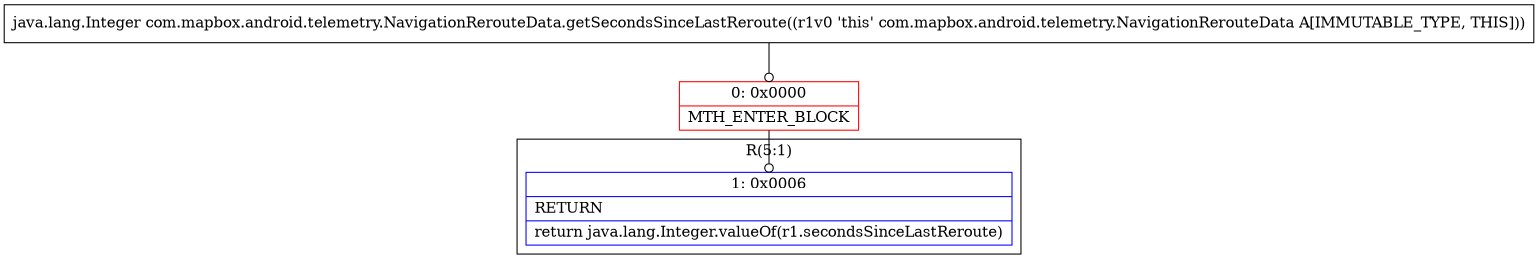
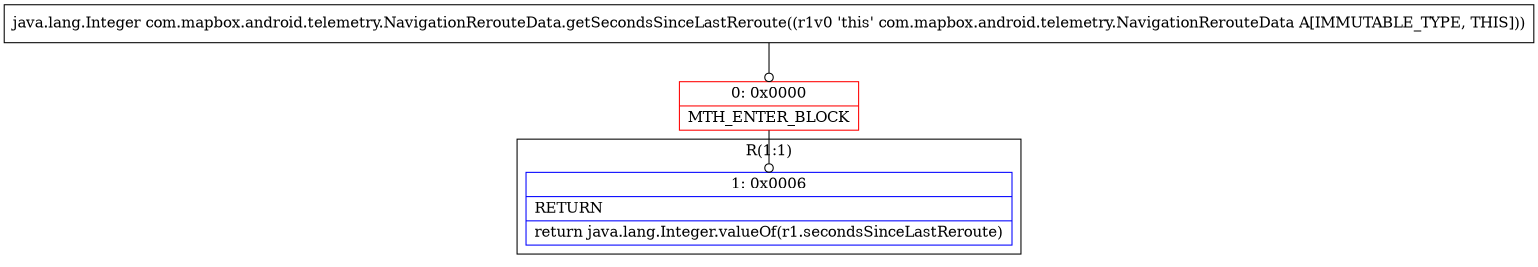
cluster "R(5:1)": label "R(5:1)" -> "R(1:1)"
